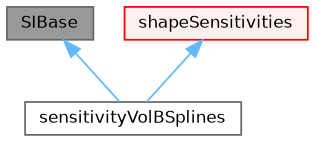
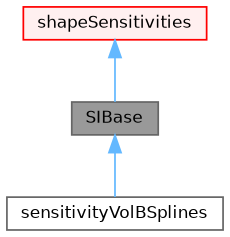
edge "sensitivityVolBSplines" -> "shapeSensitivities": now "SIBase" -> "shapeSensitivities"
